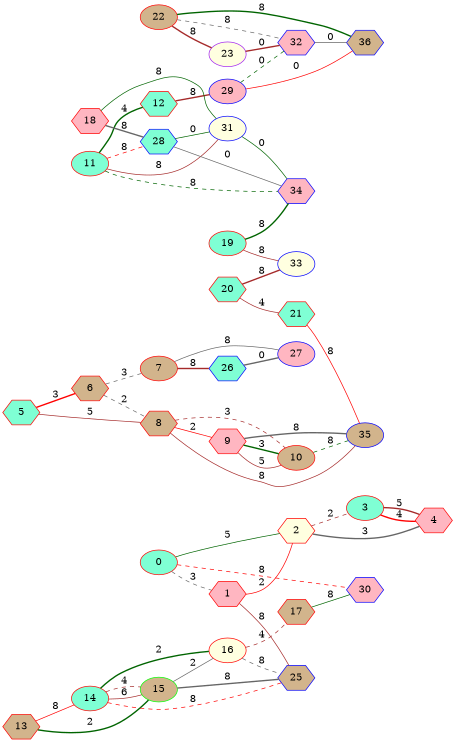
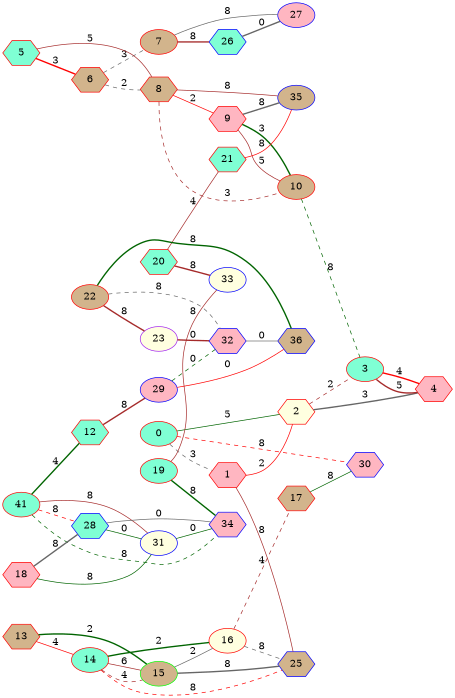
node "11": label "11" -> "41"
edge "35" -- "10": now "3" -- "10"
edge "14" -- "13": label "8" -> "4"
